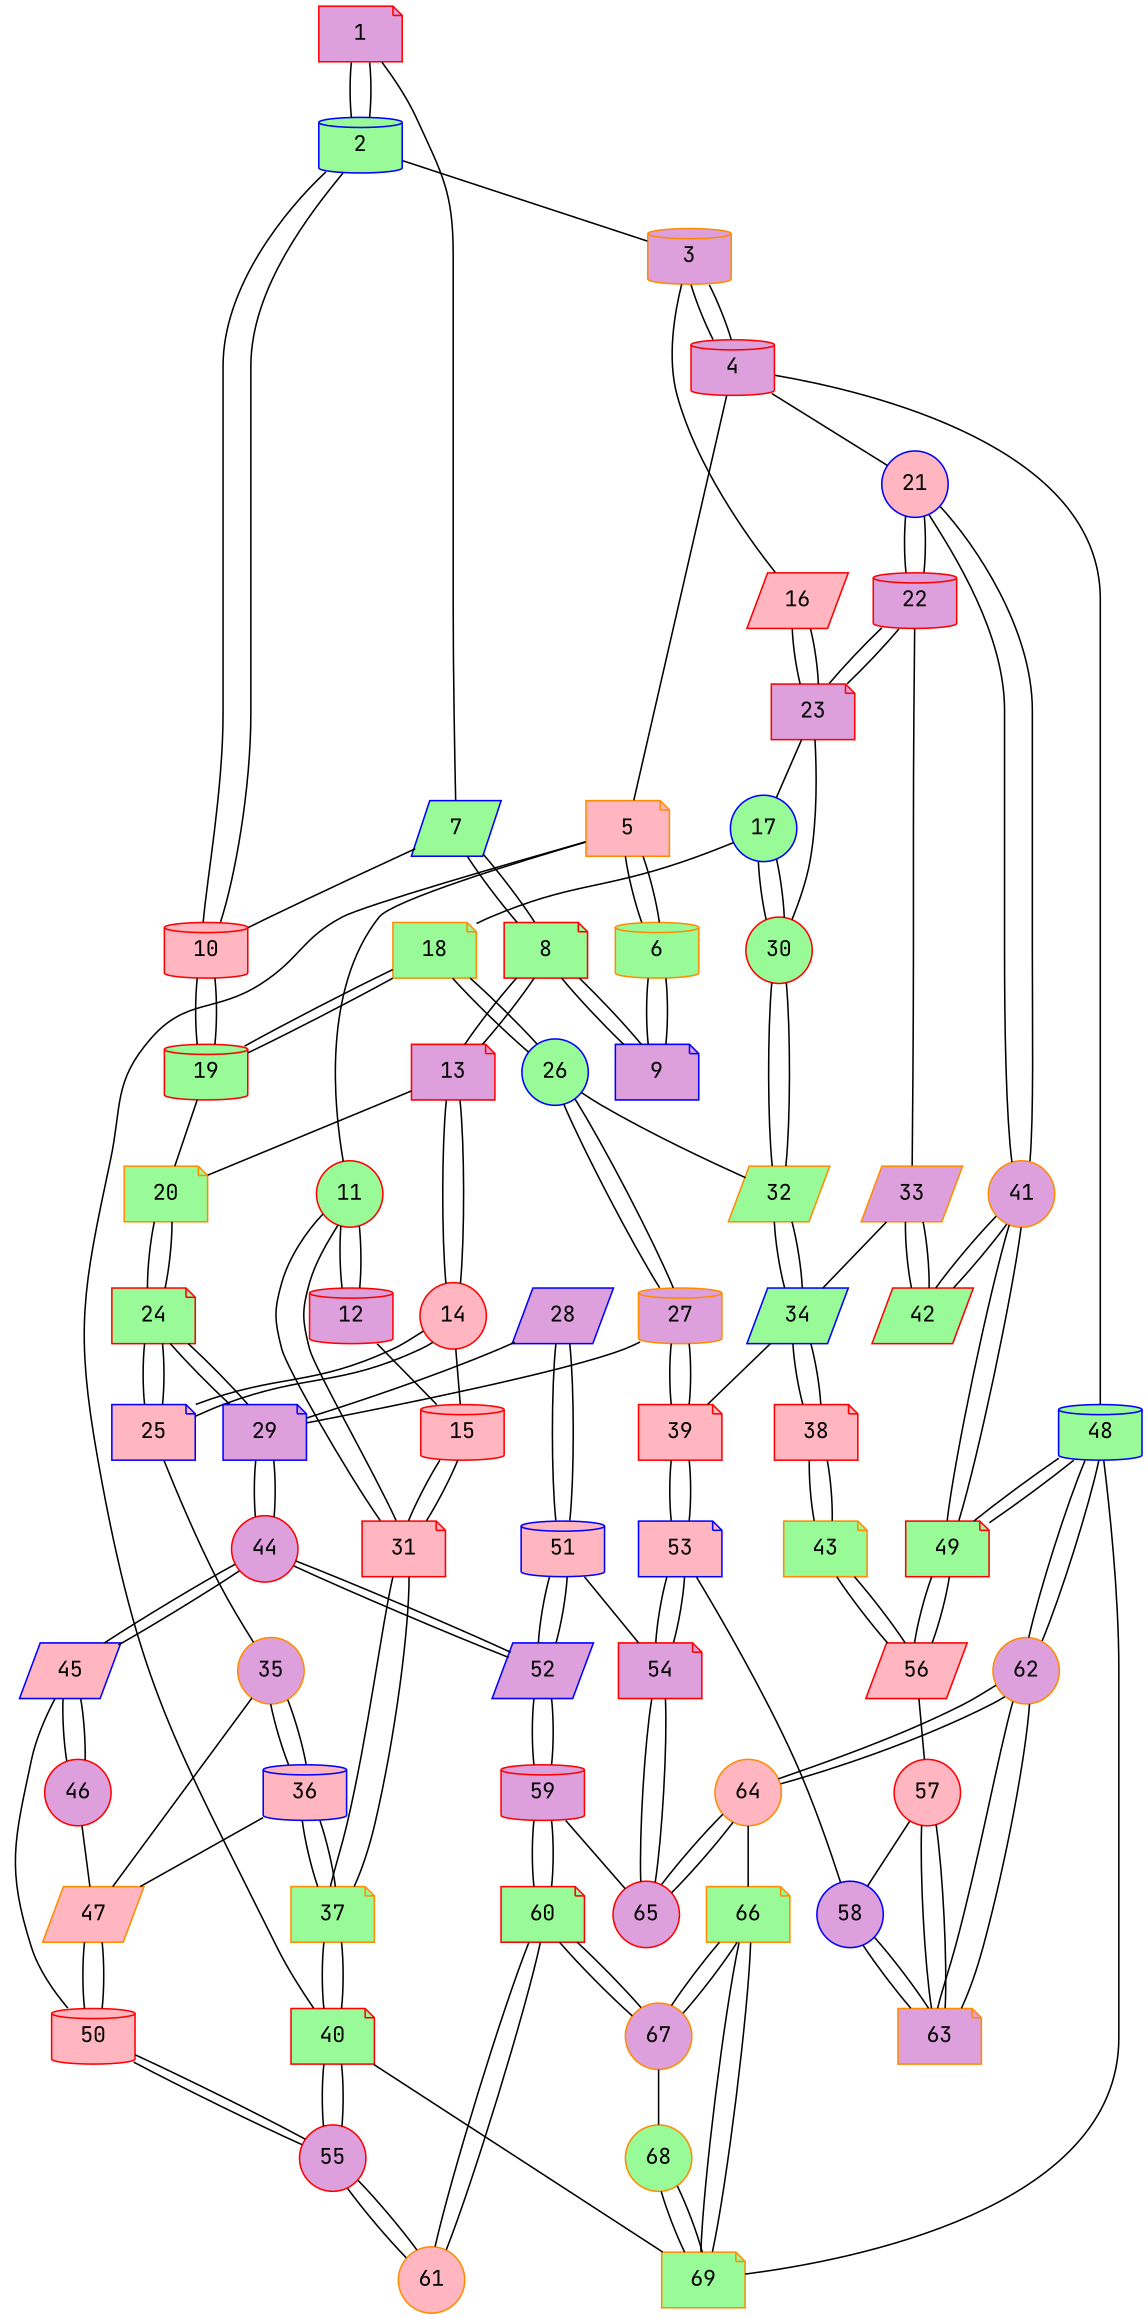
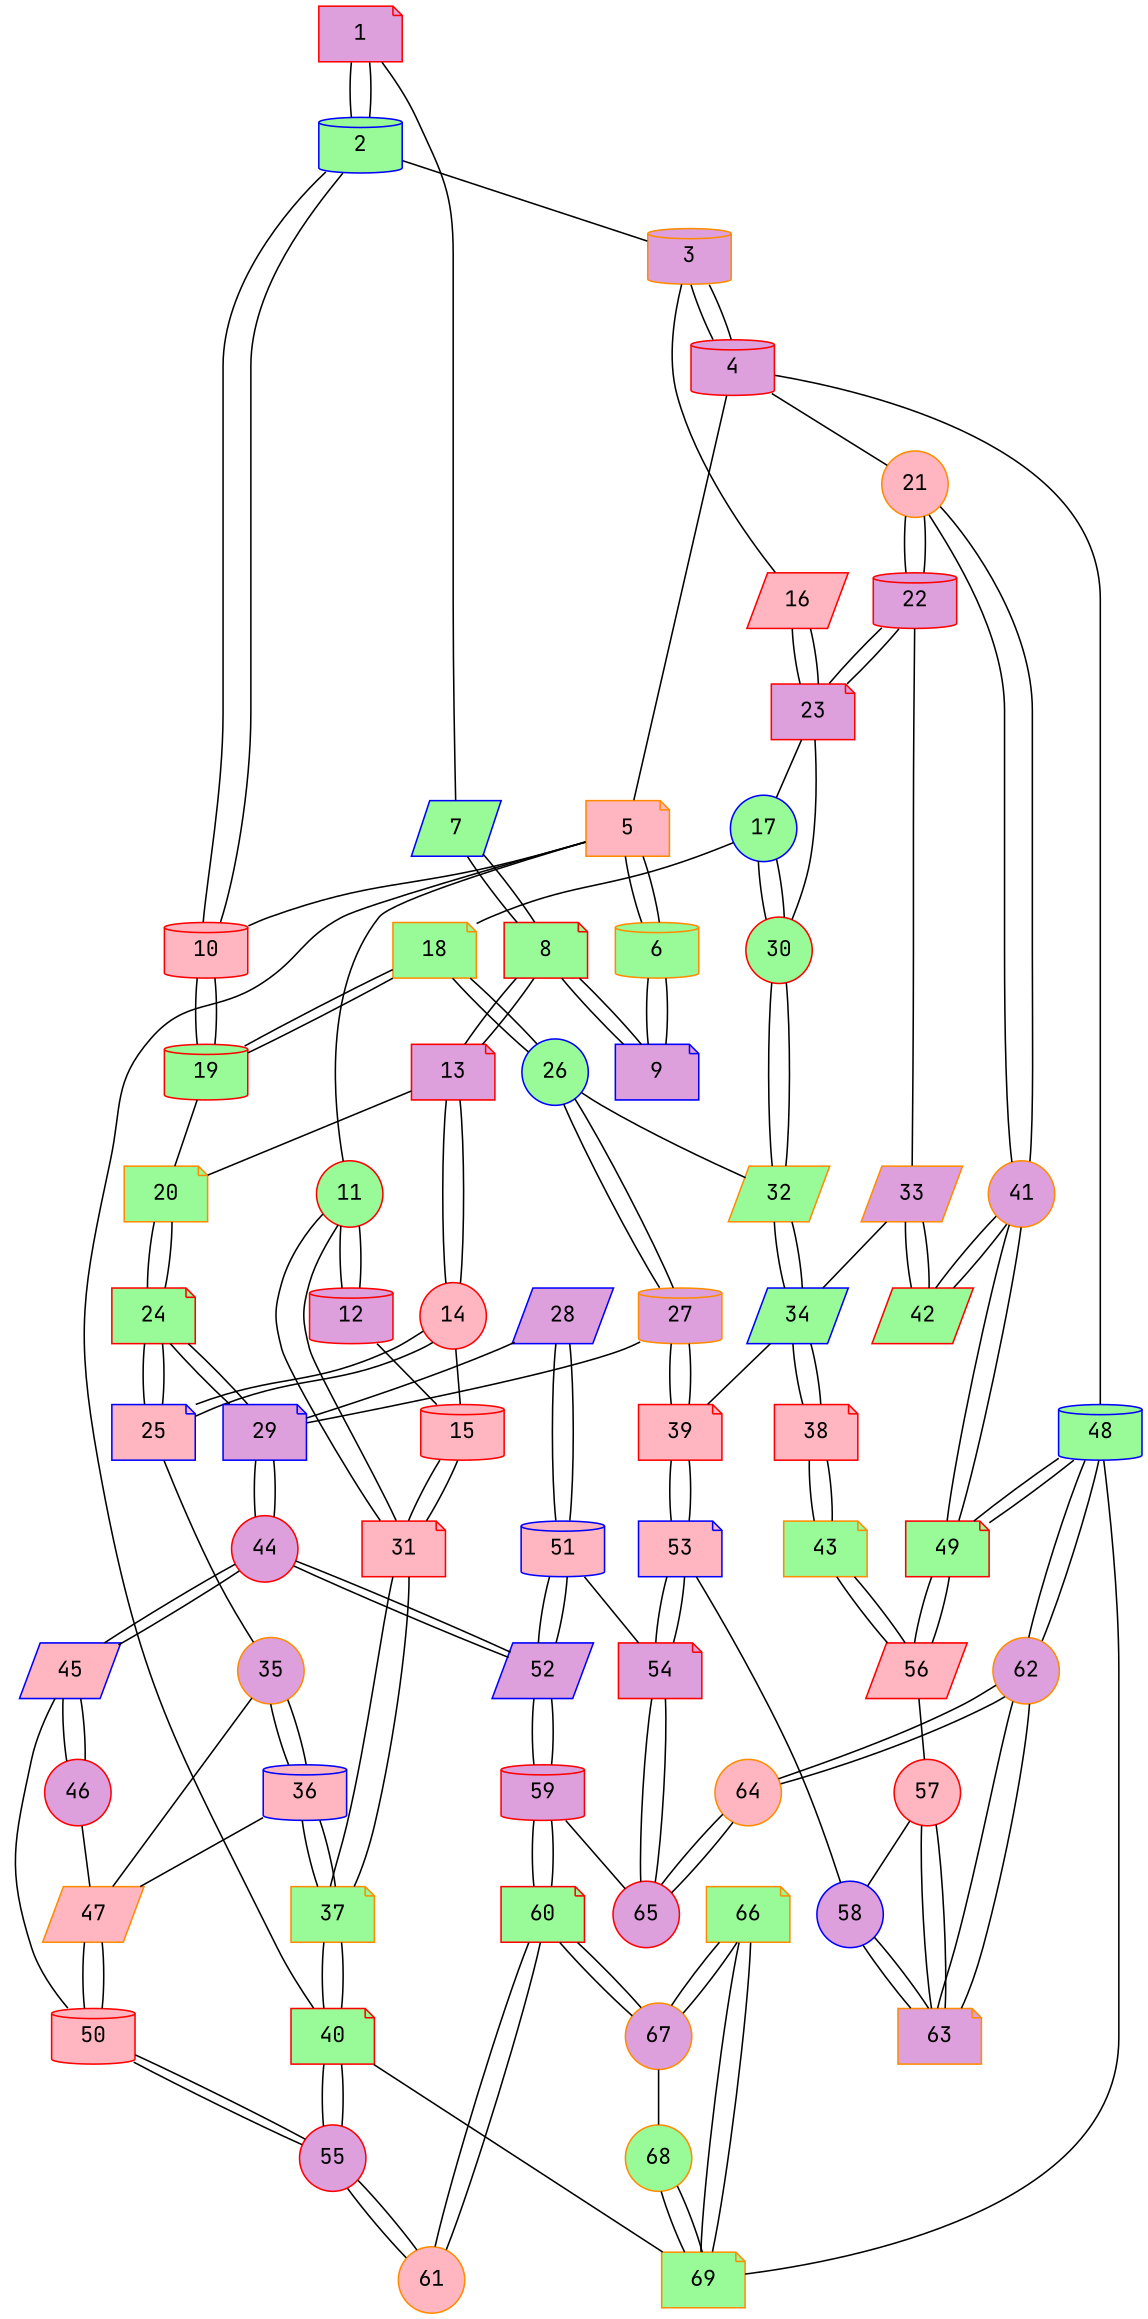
node "21": color blue -> darkorange
edge "7" -- "10": now "5" -- "10"
edge "64" -- "66": removed
